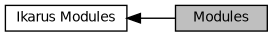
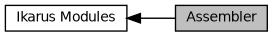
node "Modules": label "Modules" -> "Assembler"
